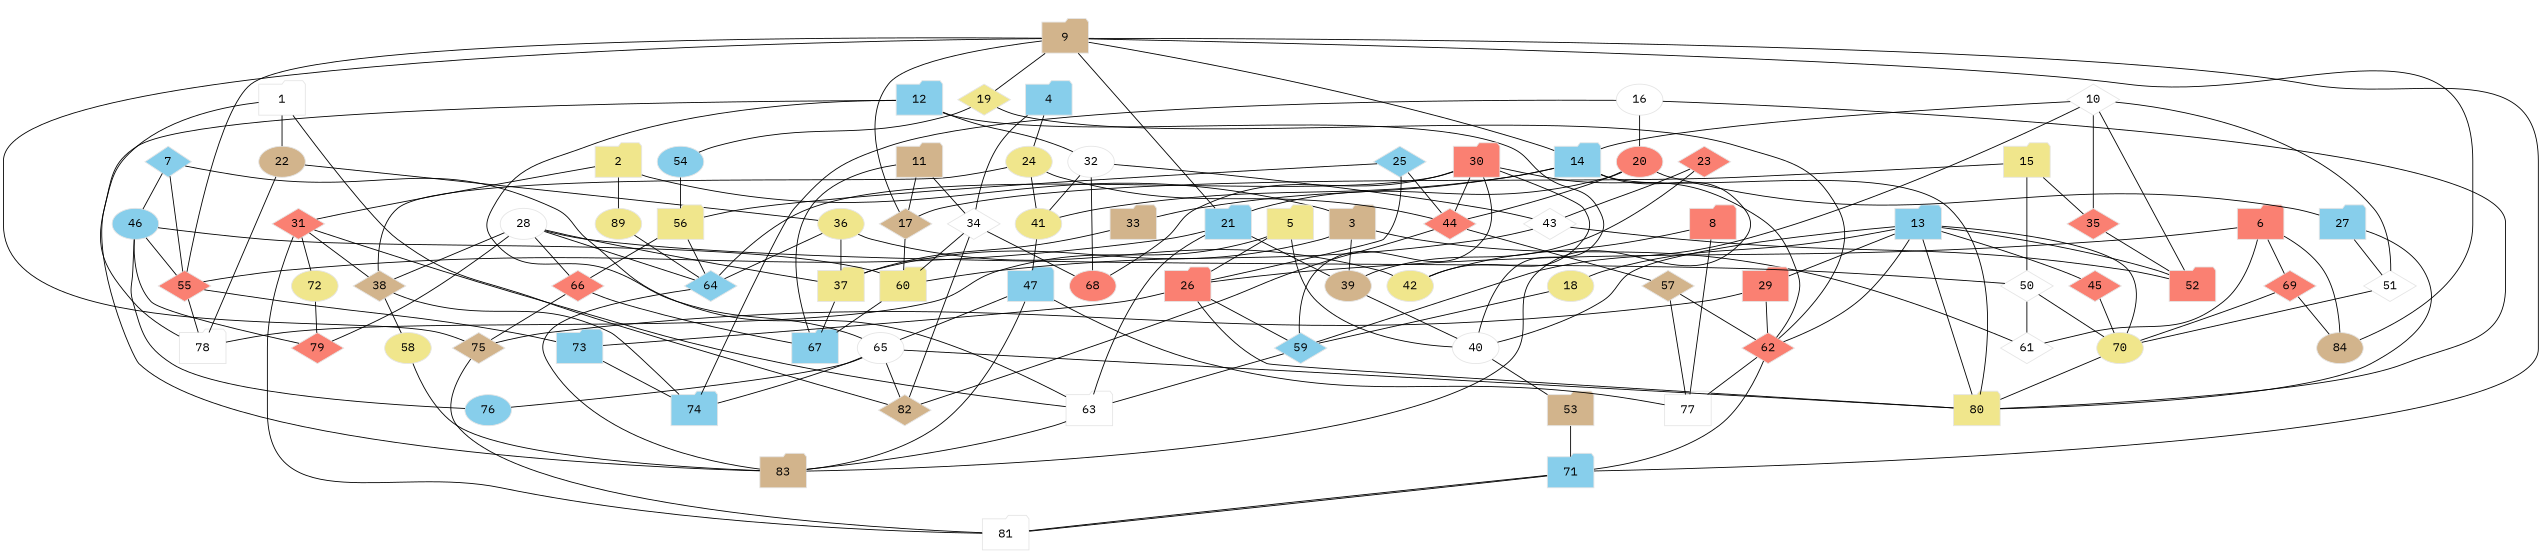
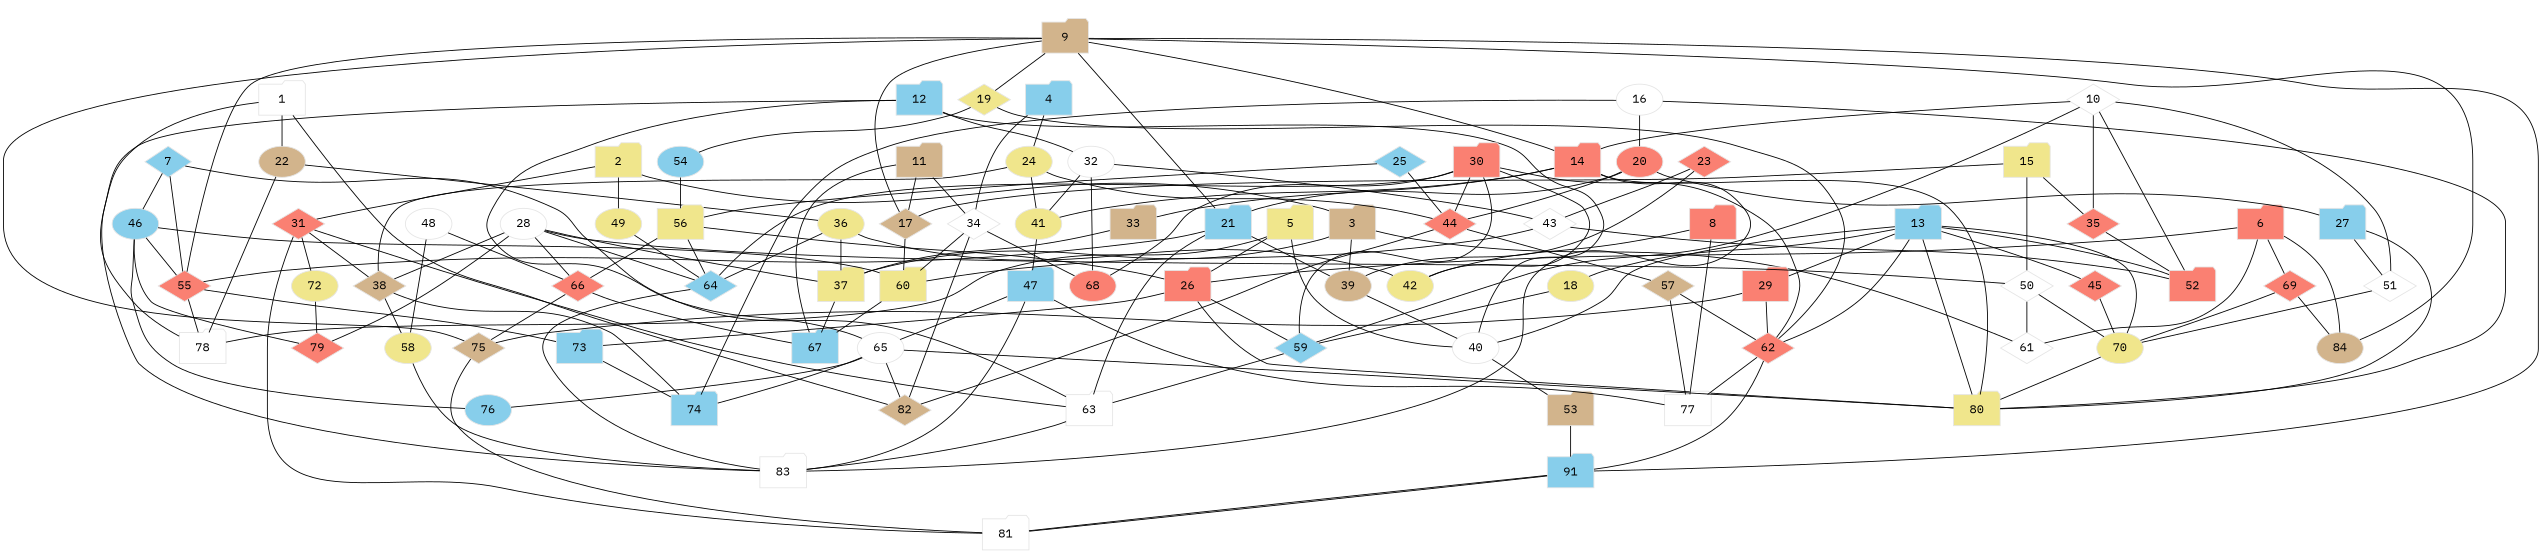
node "14": fillcolor skyblue -> salmon
node "48": added
node "89": label "89" -> "49"
edge "25" -- "26": now "56" -- "26"
node "83": fillcolor tan -> white
node "71": label "71" -> "91"
